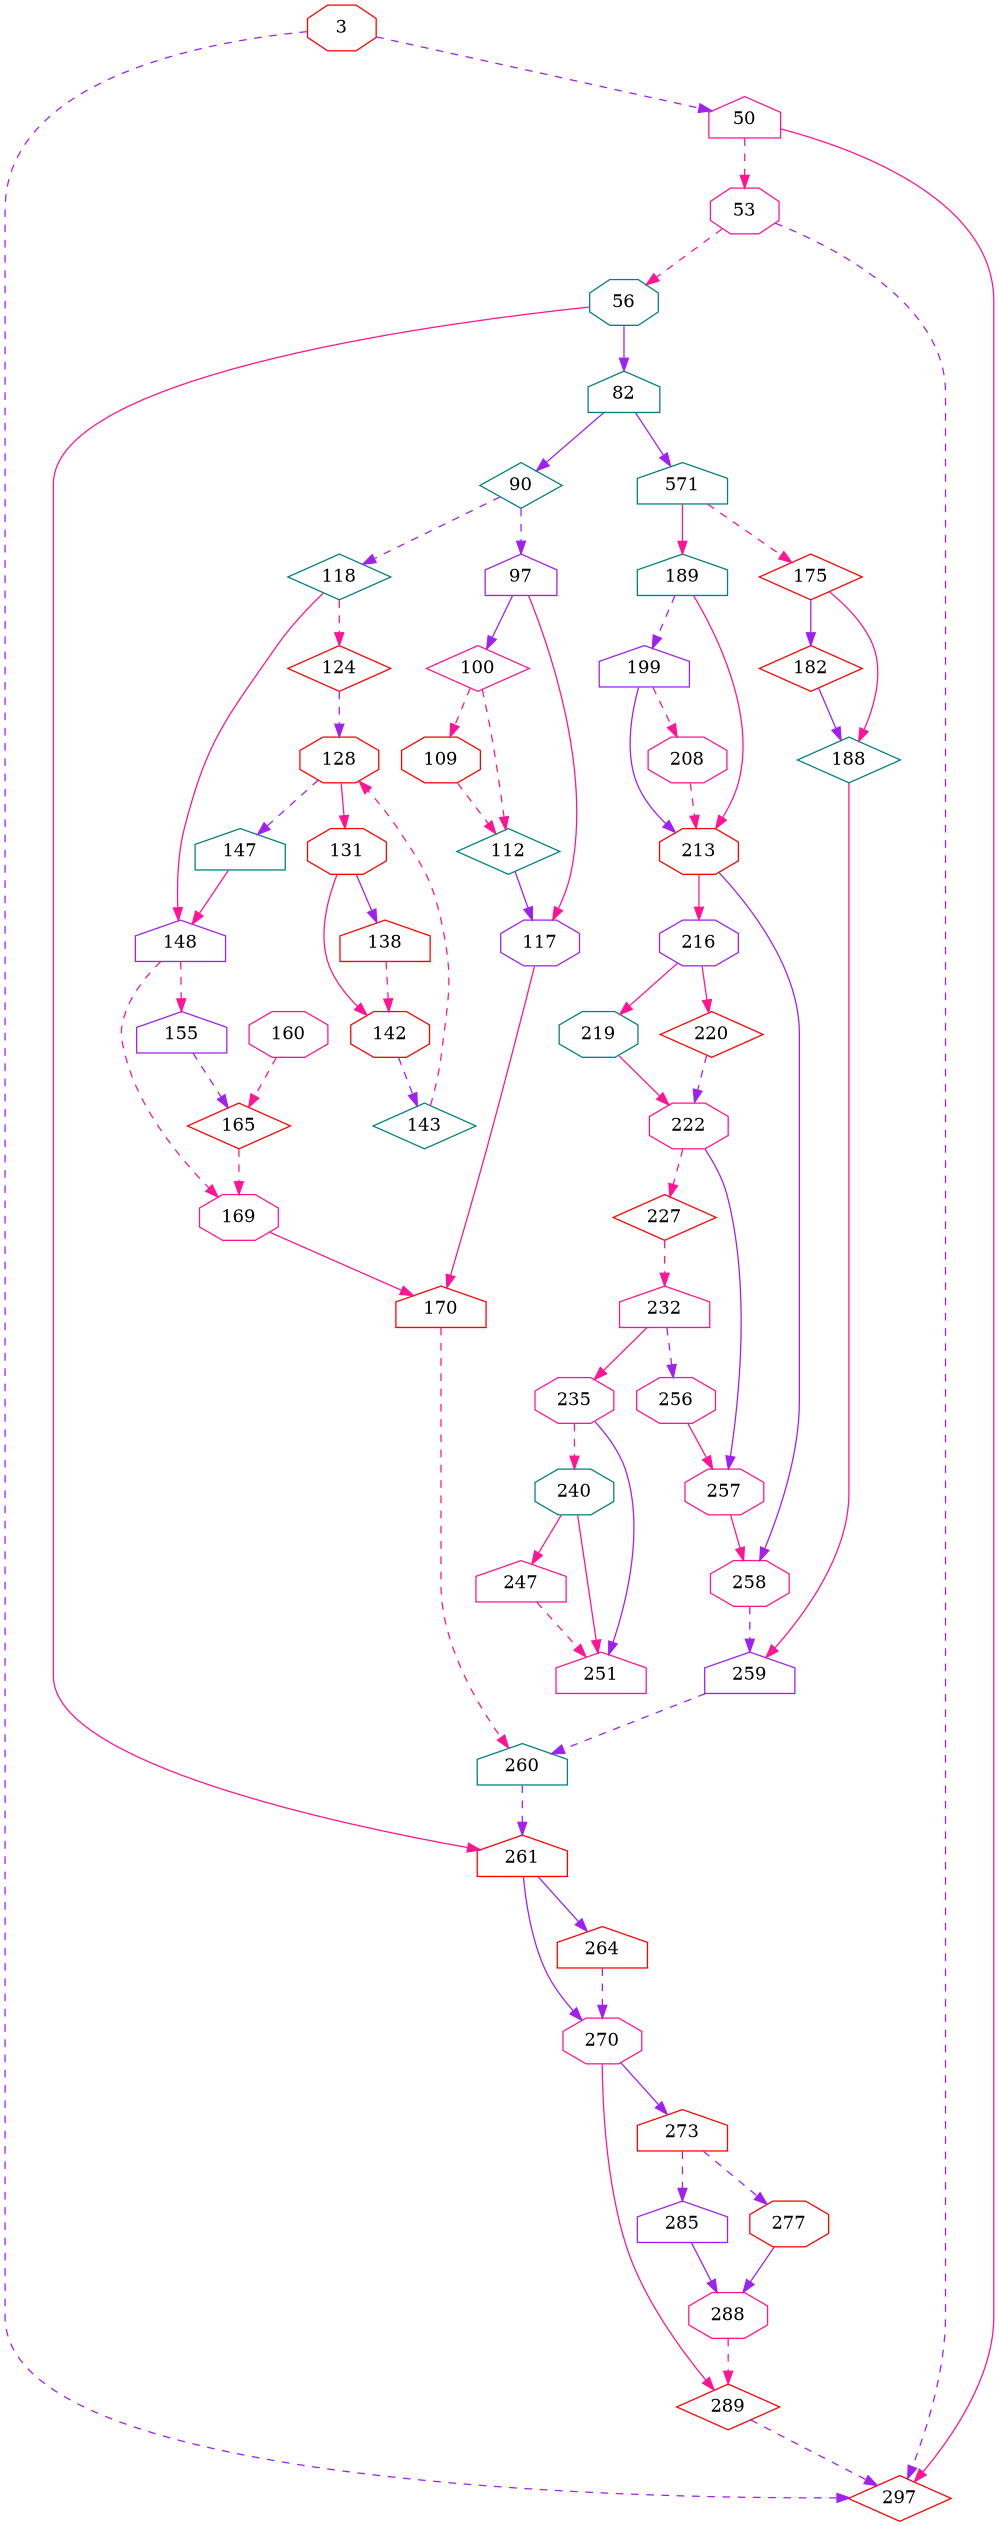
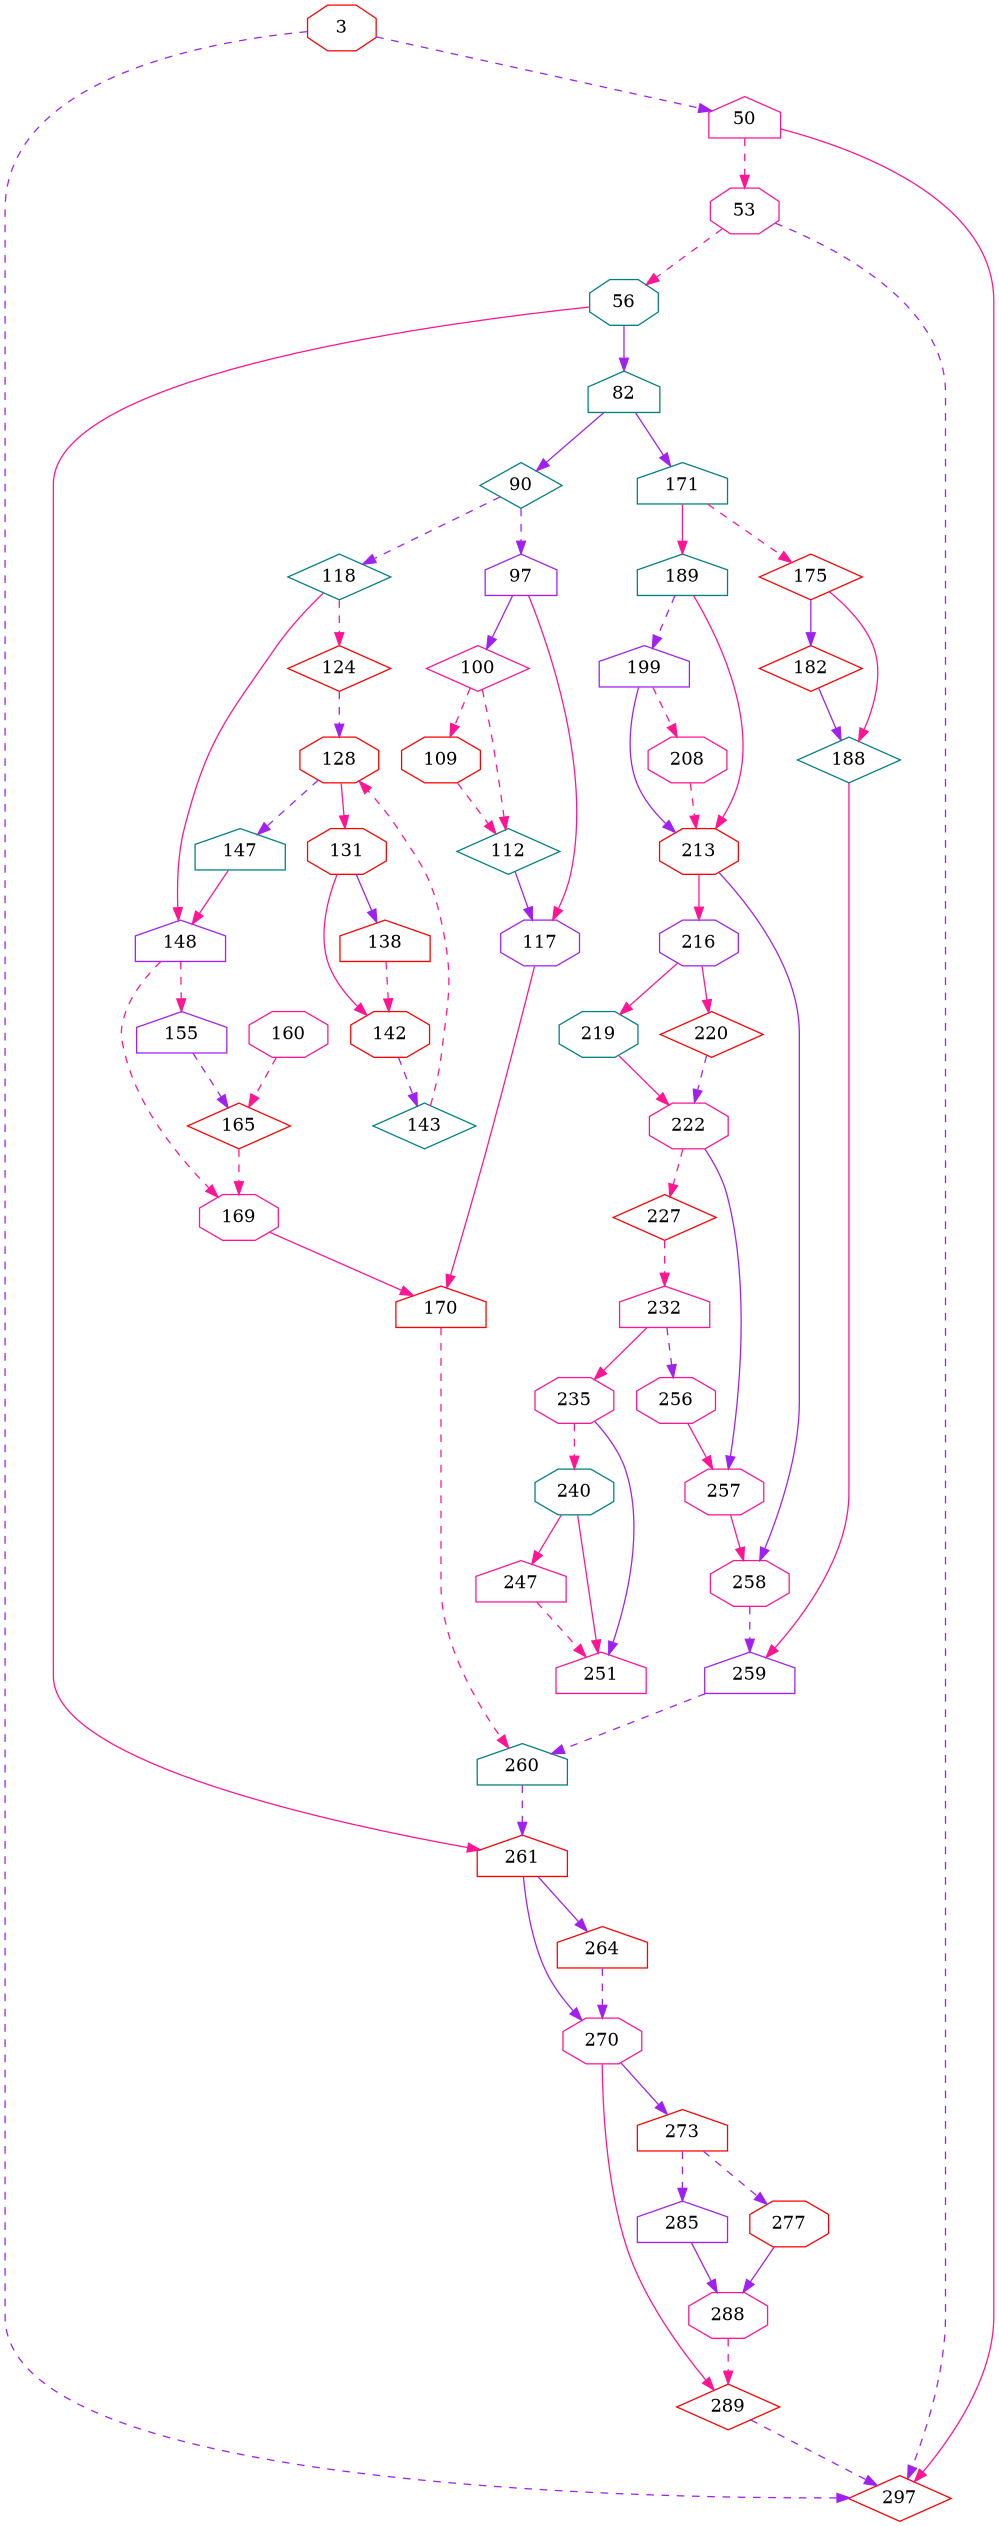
node "571": label "571" -> "171"
